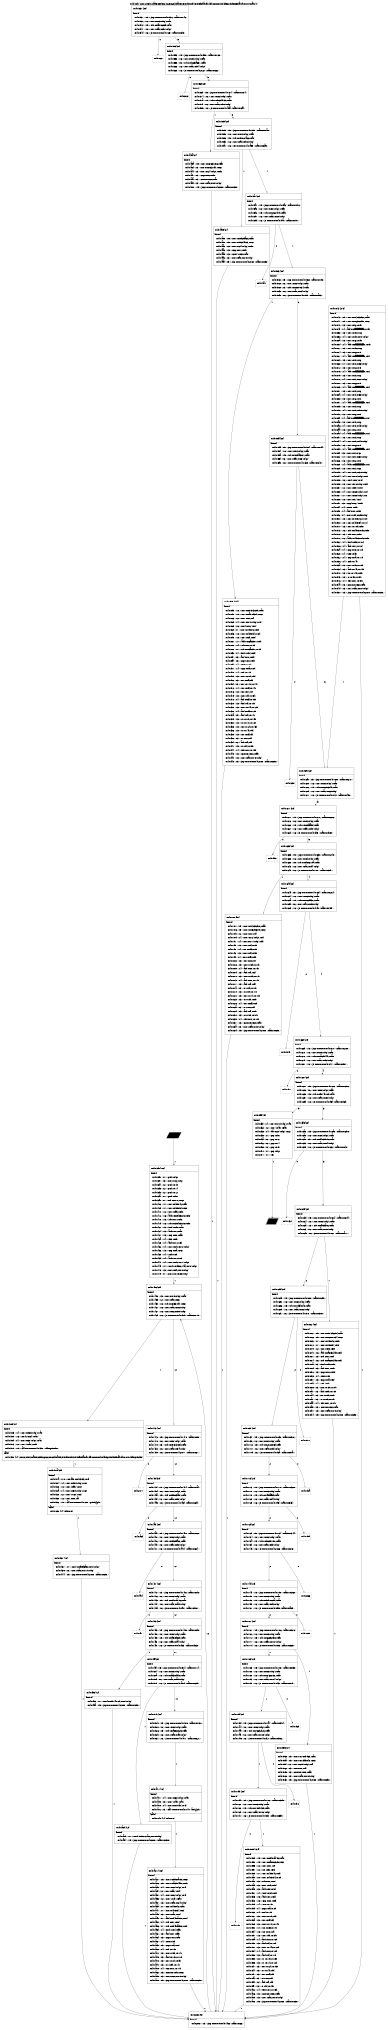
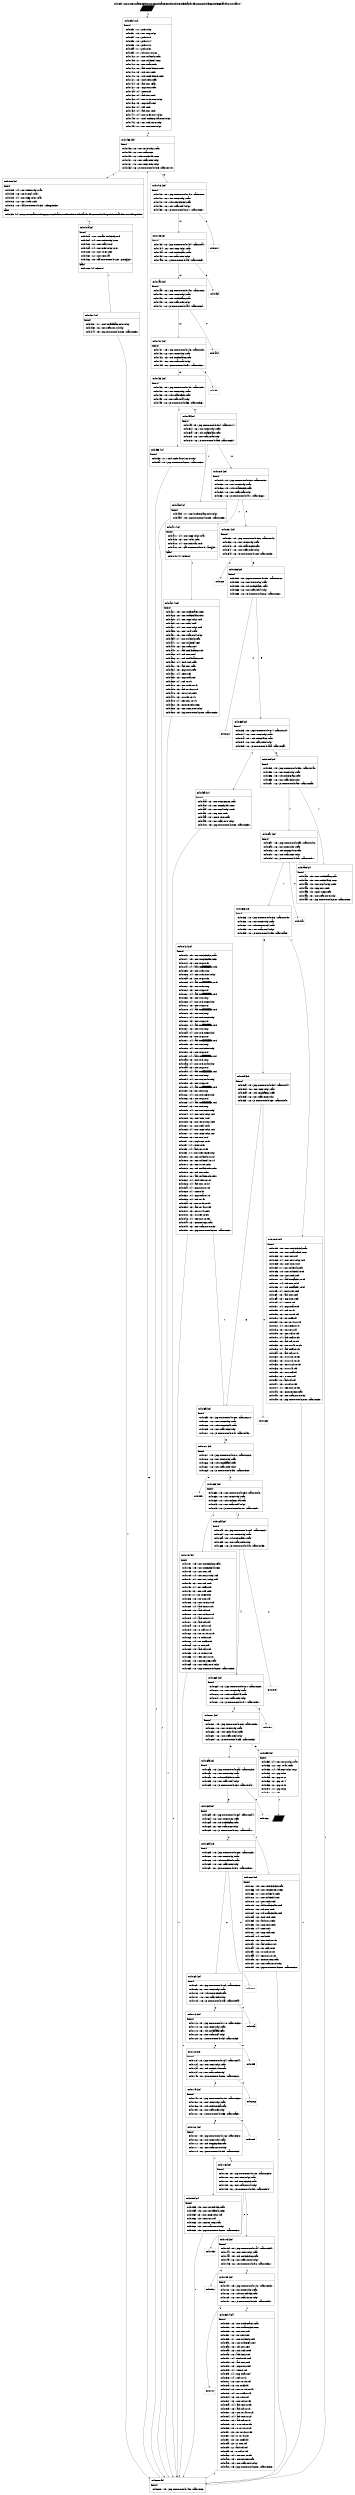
edge "0x40151b [28]" -> "0x401537 [28]": added, label "9"
